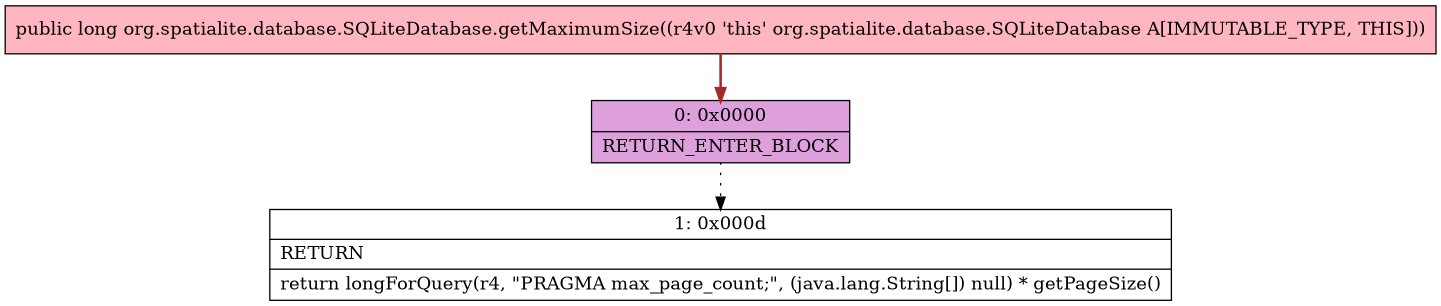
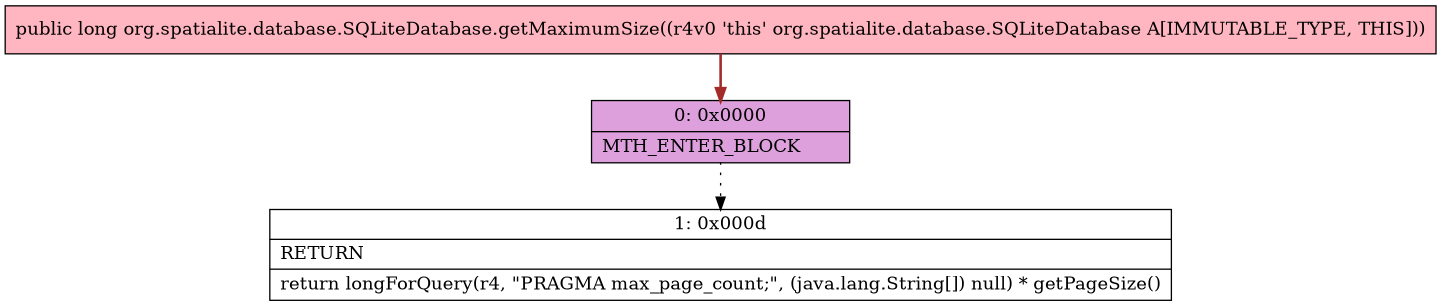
node "0: 0x0000": text "RETURN_ENTER_BLOCK" -> "MTH_ENTER_BLOCK"
